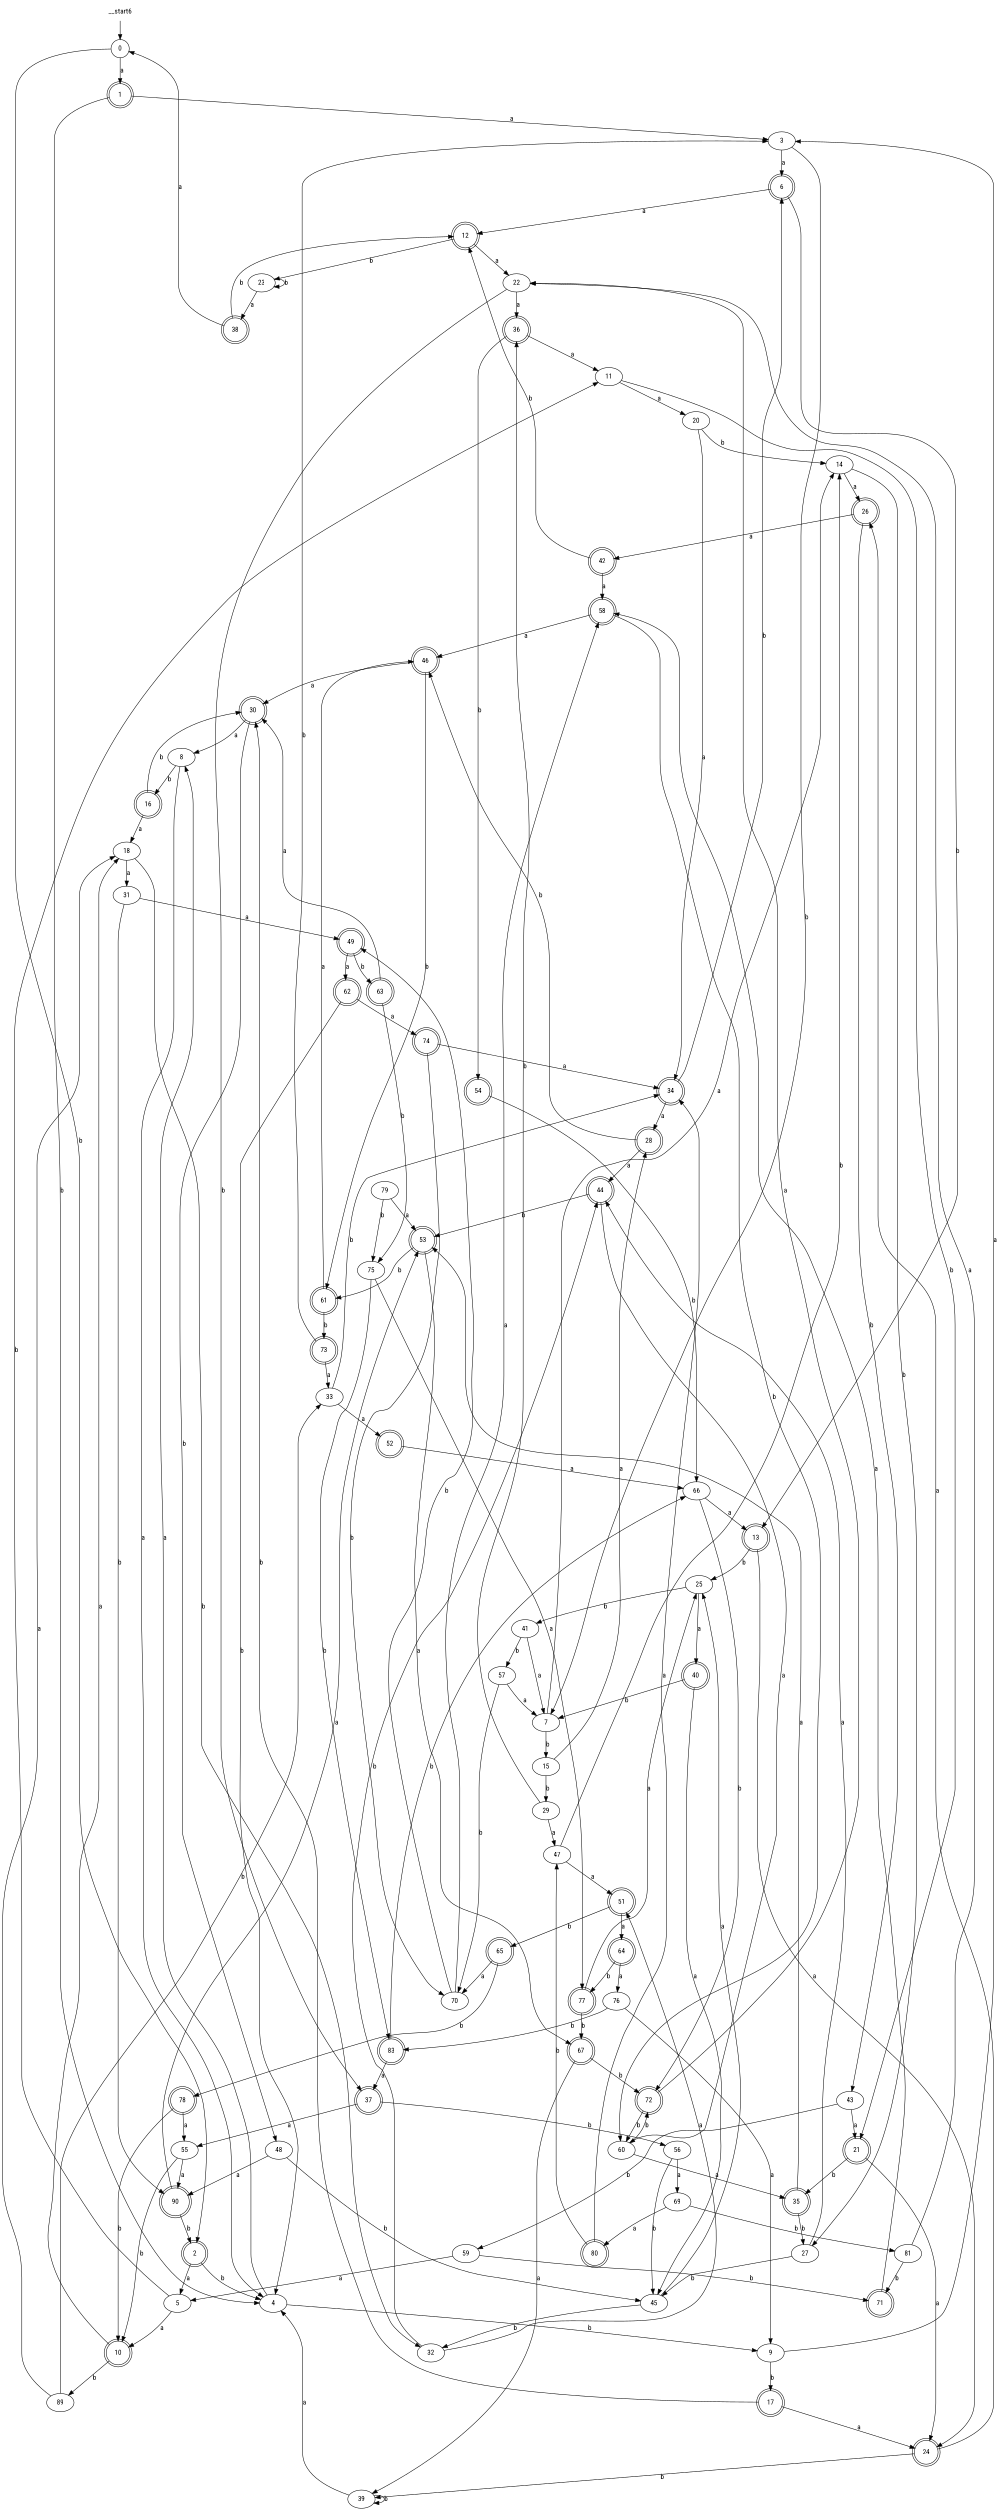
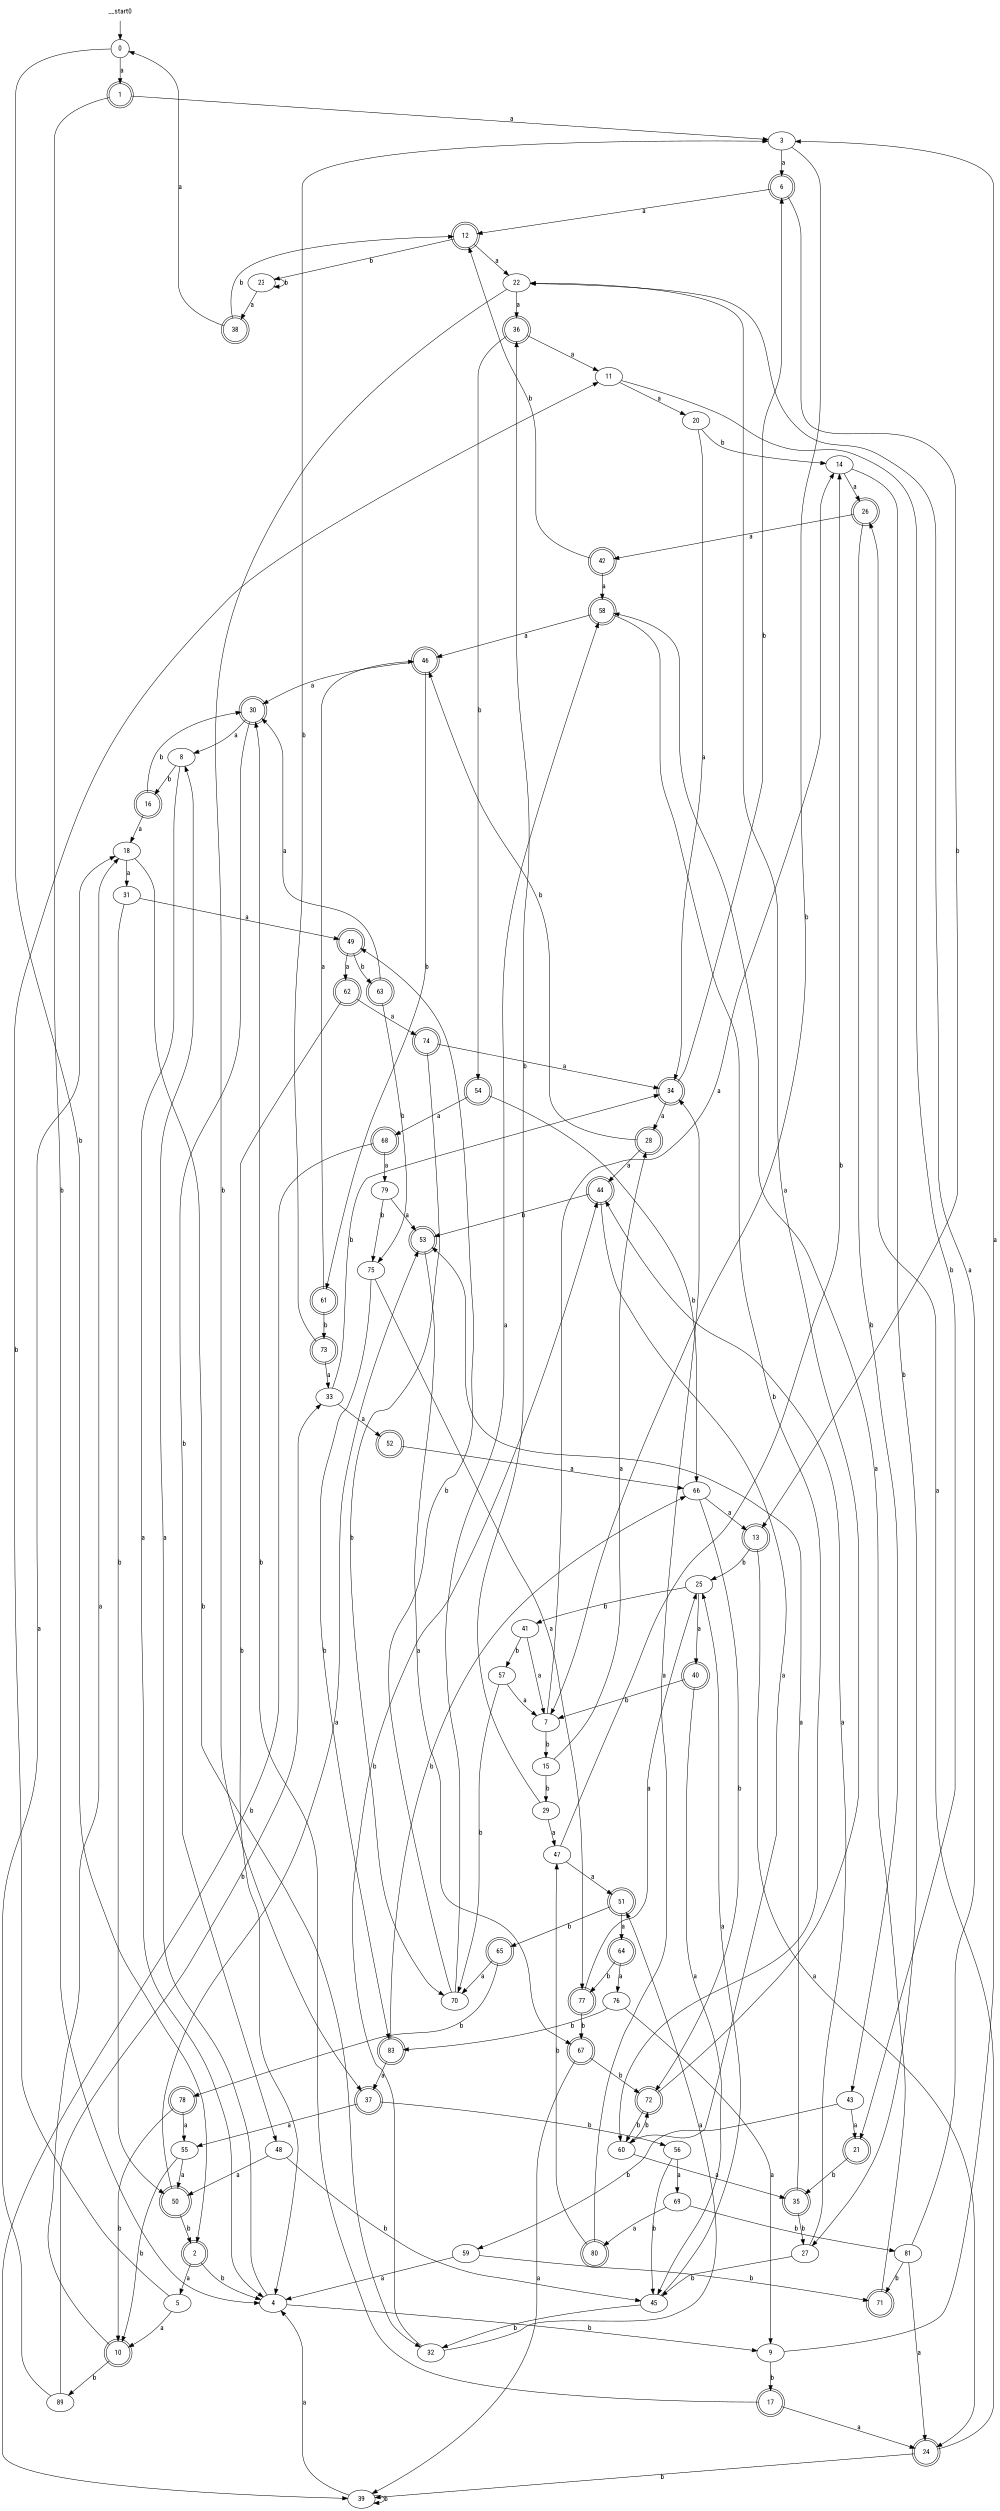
node "__start6": label "__start6" -> "__start0"
node "68": added
edge "53" -> "61": removed, label "b"
node "90": label "90" -> "50"
edge "59" -> "5": now "59" -> "4"
edge "21" -> "24": now "81" -> "24"
